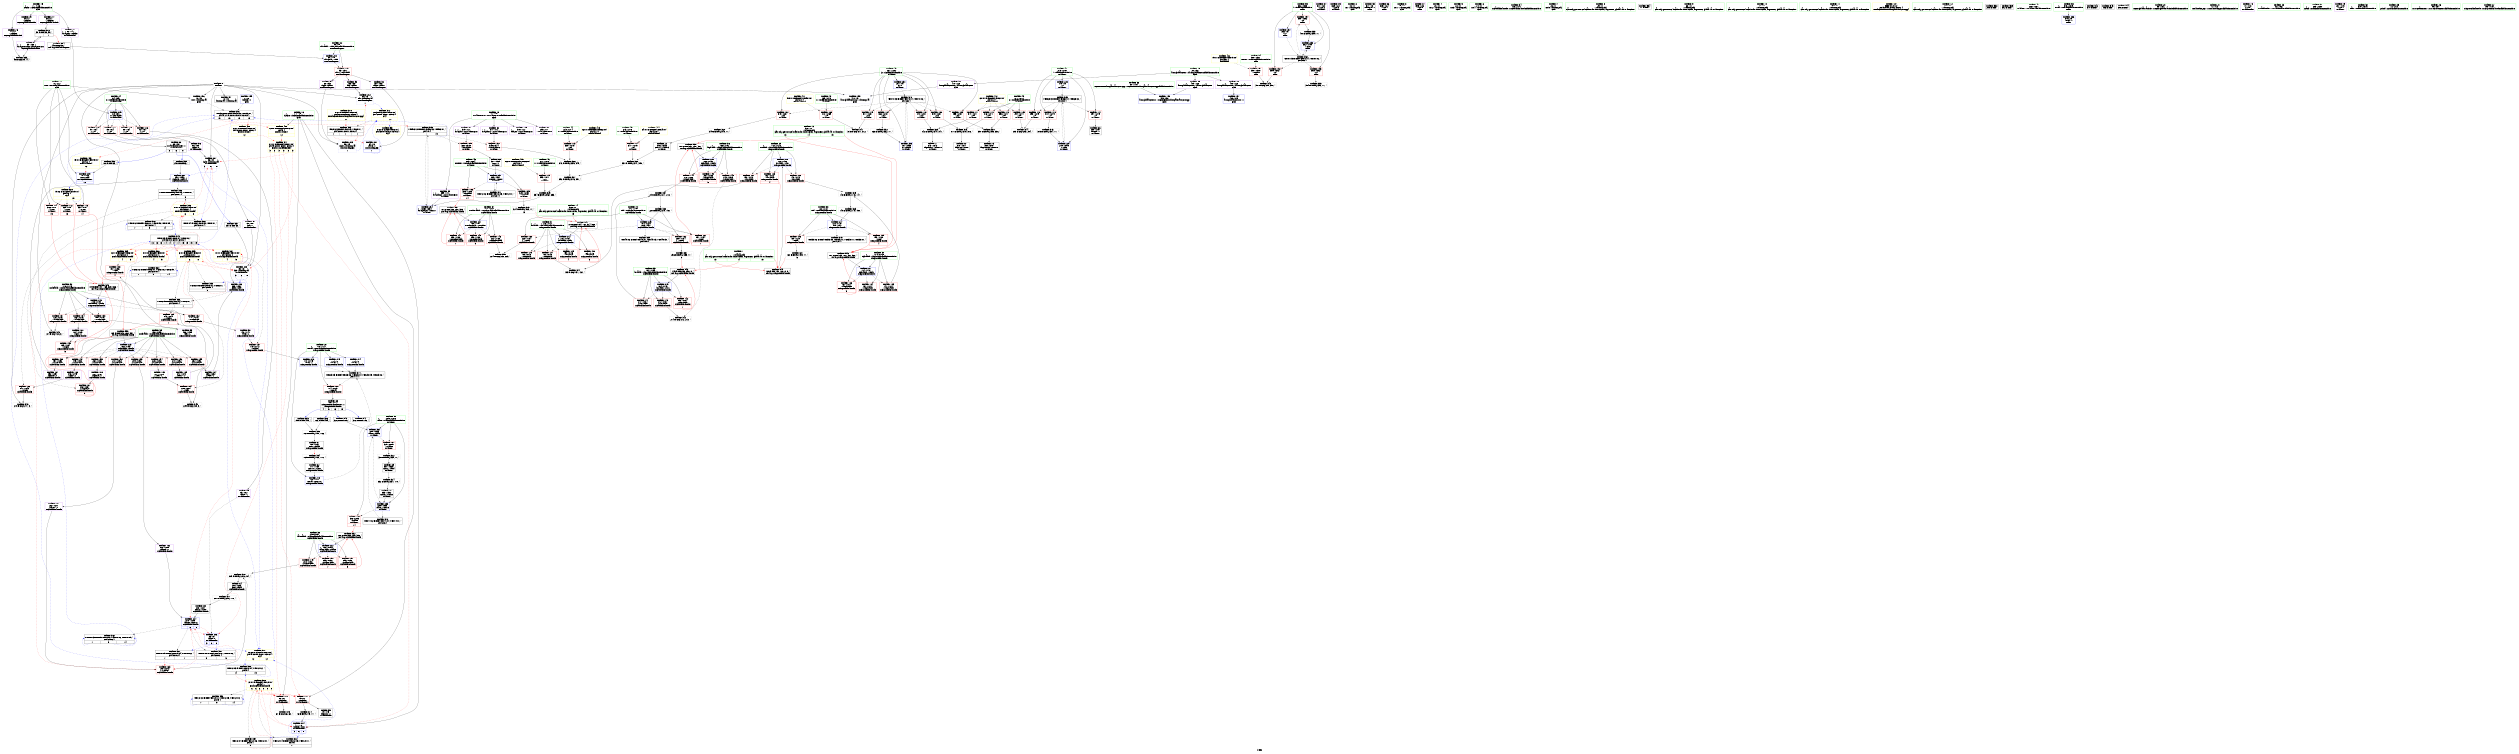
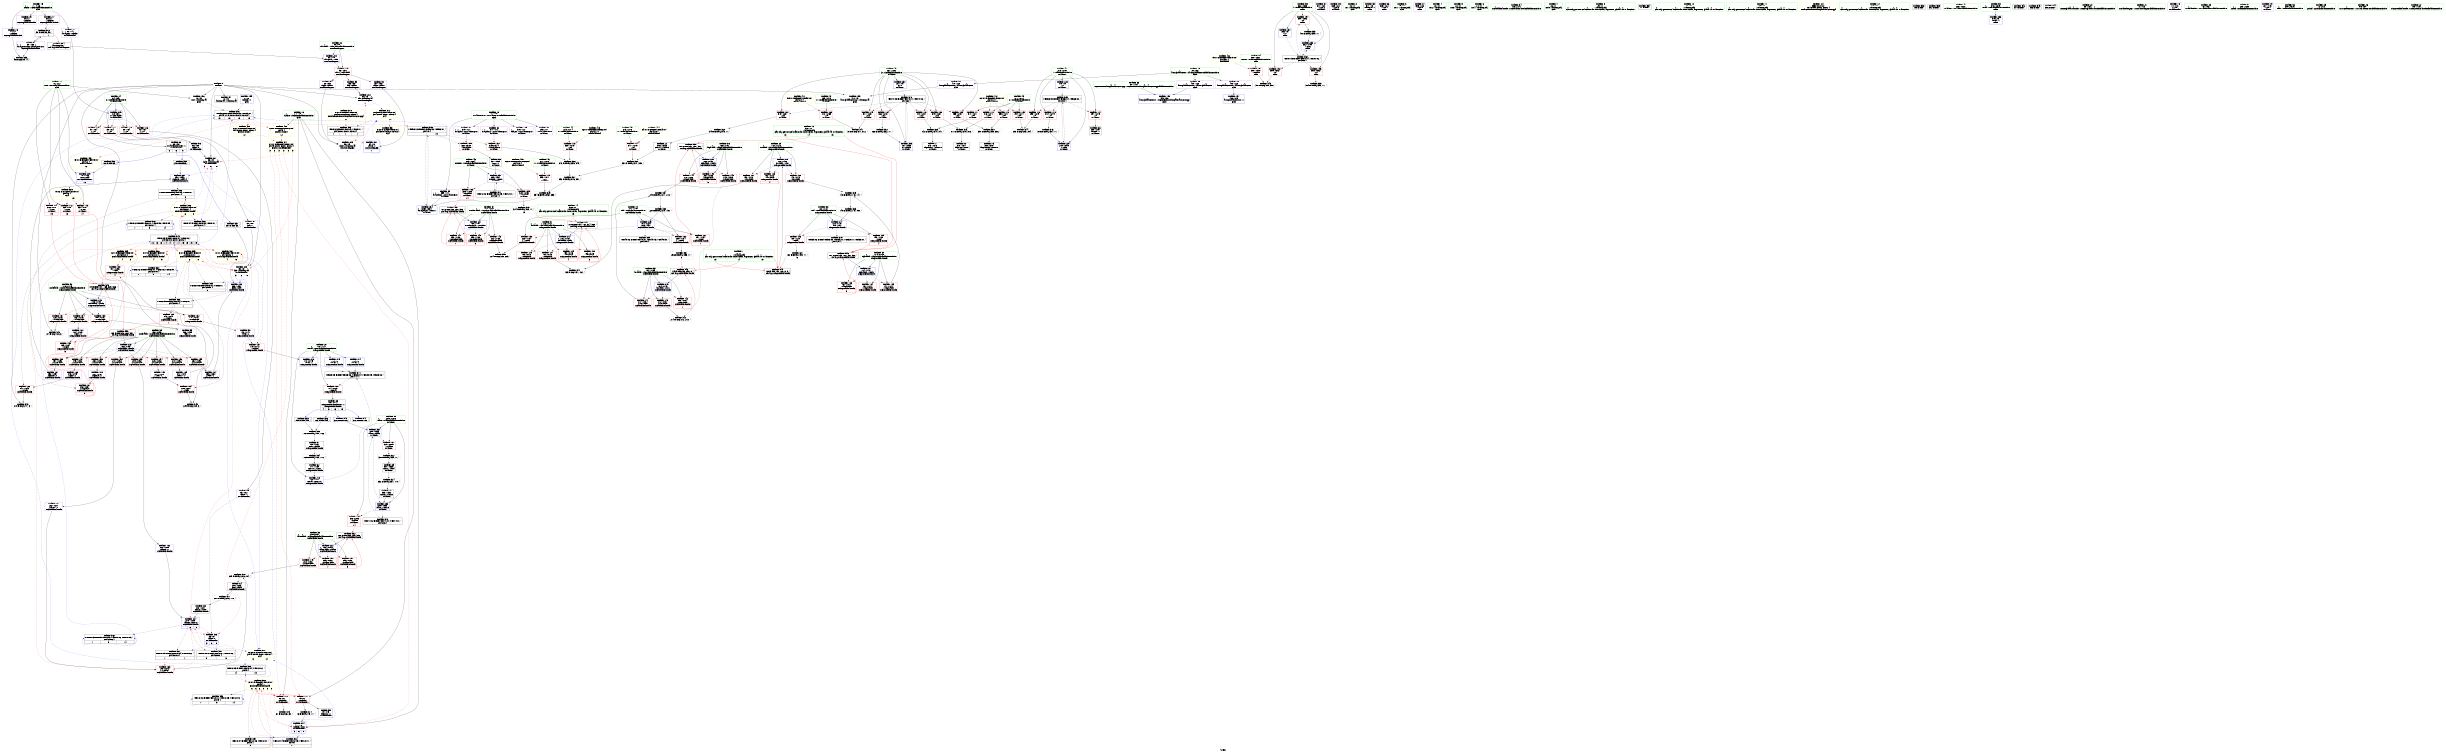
node "NodeID: 9": removed
